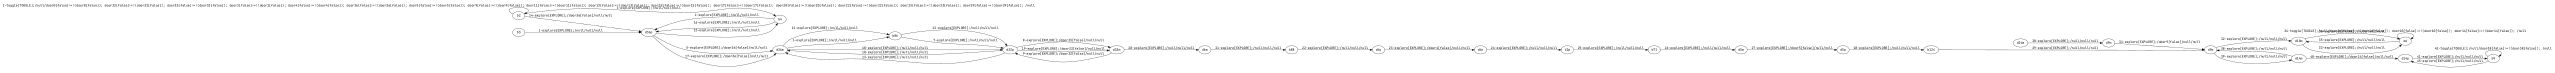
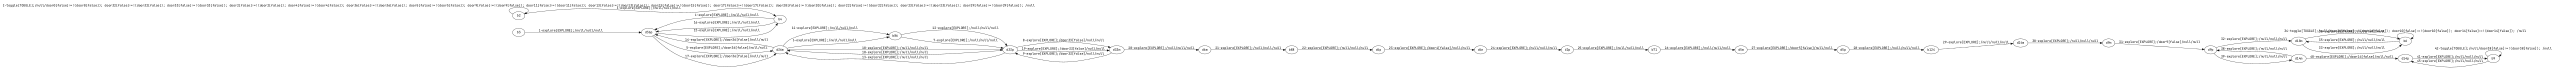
edge "b2" -> "d36p": now "d36m" -> "d36p"
edge "b124" -> "d9p": now "b124" -> "d24m"
